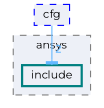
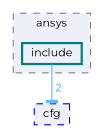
edge "cfg" -> "include": reversed
